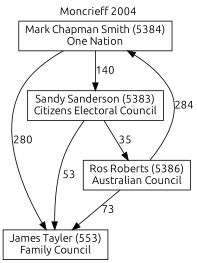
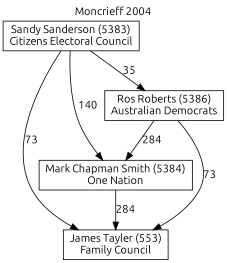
edge "Mark Chapman Smith (5384) One Nation" -> "Sandy Sanderson (5383) Citizens Electoral Council": reversed
edge "Mark Chapman Smith (5384) One Nation" -> "James Tayler (553) Family Council": label "280" -> "284"
edge "Sandy Sanderson (5383) Citizens Electoral Council" -> "James Tayler (553) Family Council": label "53" -> "73"
node "Ros Roberts (5386) Australian Council": label "Ros Roberts (5386) Australian Council" -> "Ros Roberts (5386) Australian Democrats"
